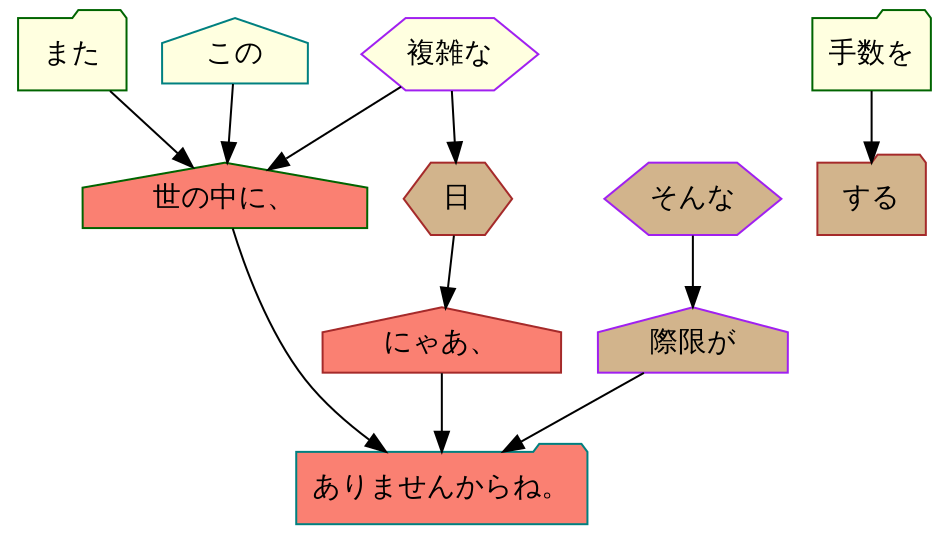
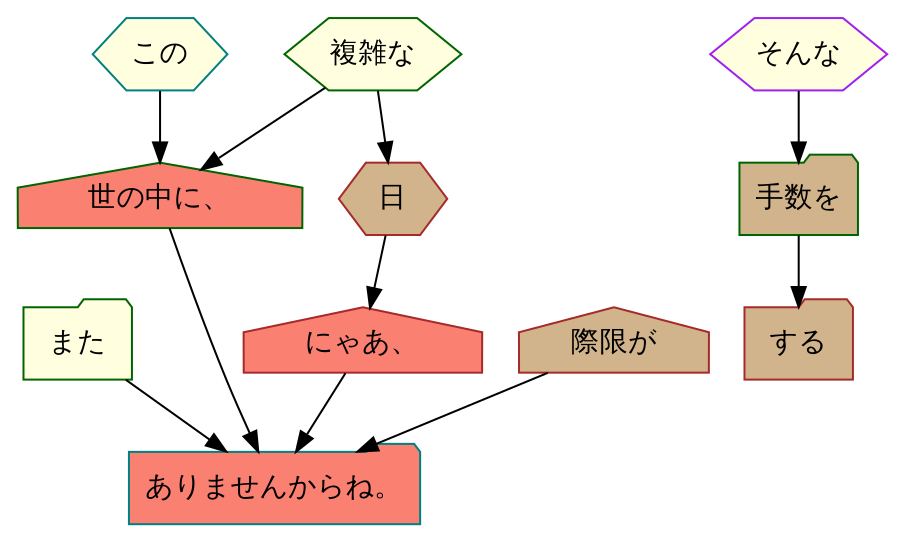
node "この": shape house -> hexagon
node "複雑な": color purple -> darkgreen
node "手数を": fillcolor lightyellow -> tan
edge "また" -> "世の中に、": now "また" -> "ありませんからね。"
node "そんな": fillcolor tan -> lightyellow
edge "そんな" -> "際限が": now "そんな" -> "手数を"
node "際限が": color purple -> brown
